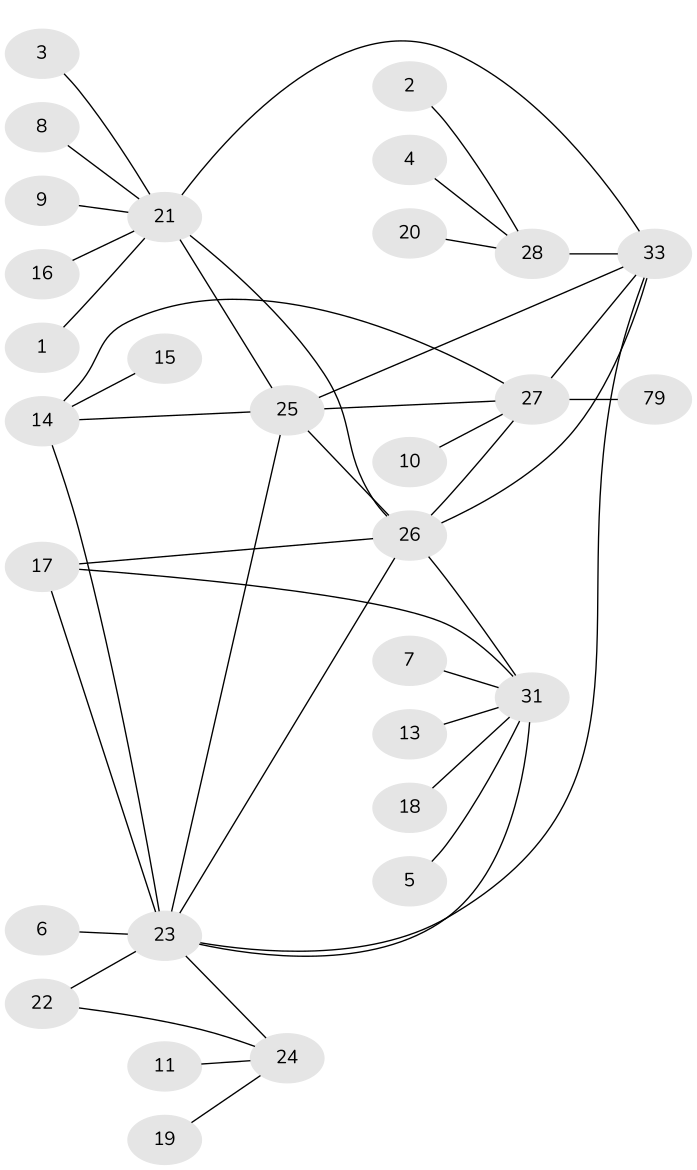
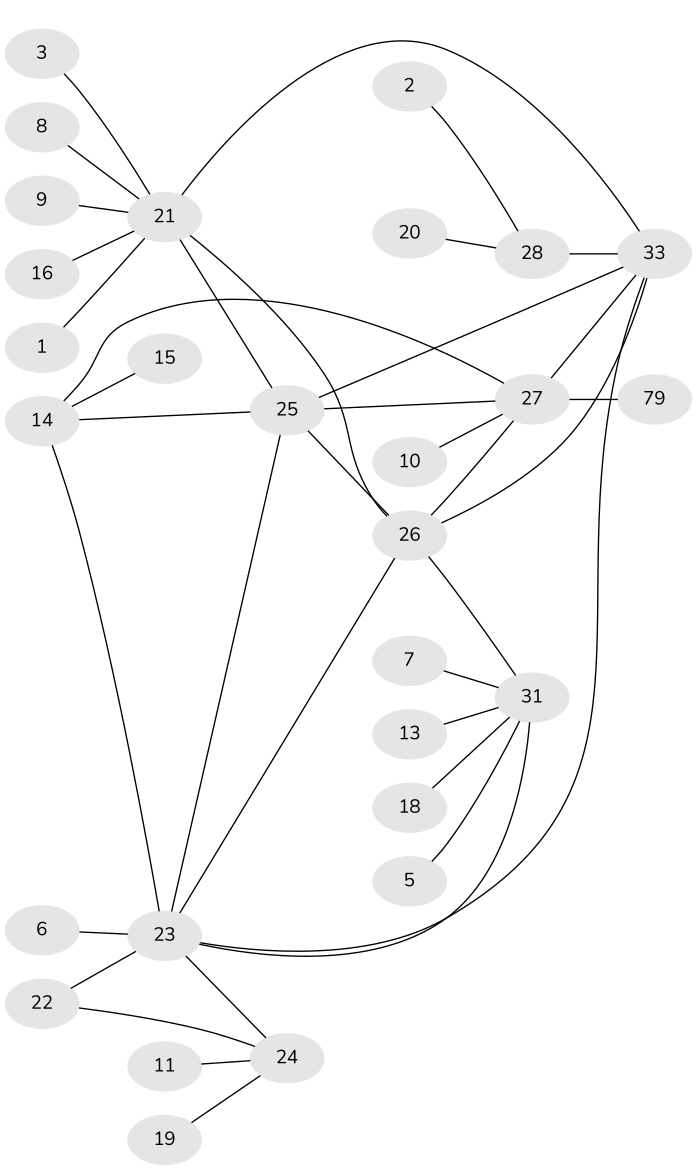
node "4": removed
node "17": removed
